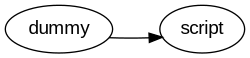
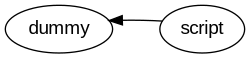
edge "dummy" -> "script": reversed
